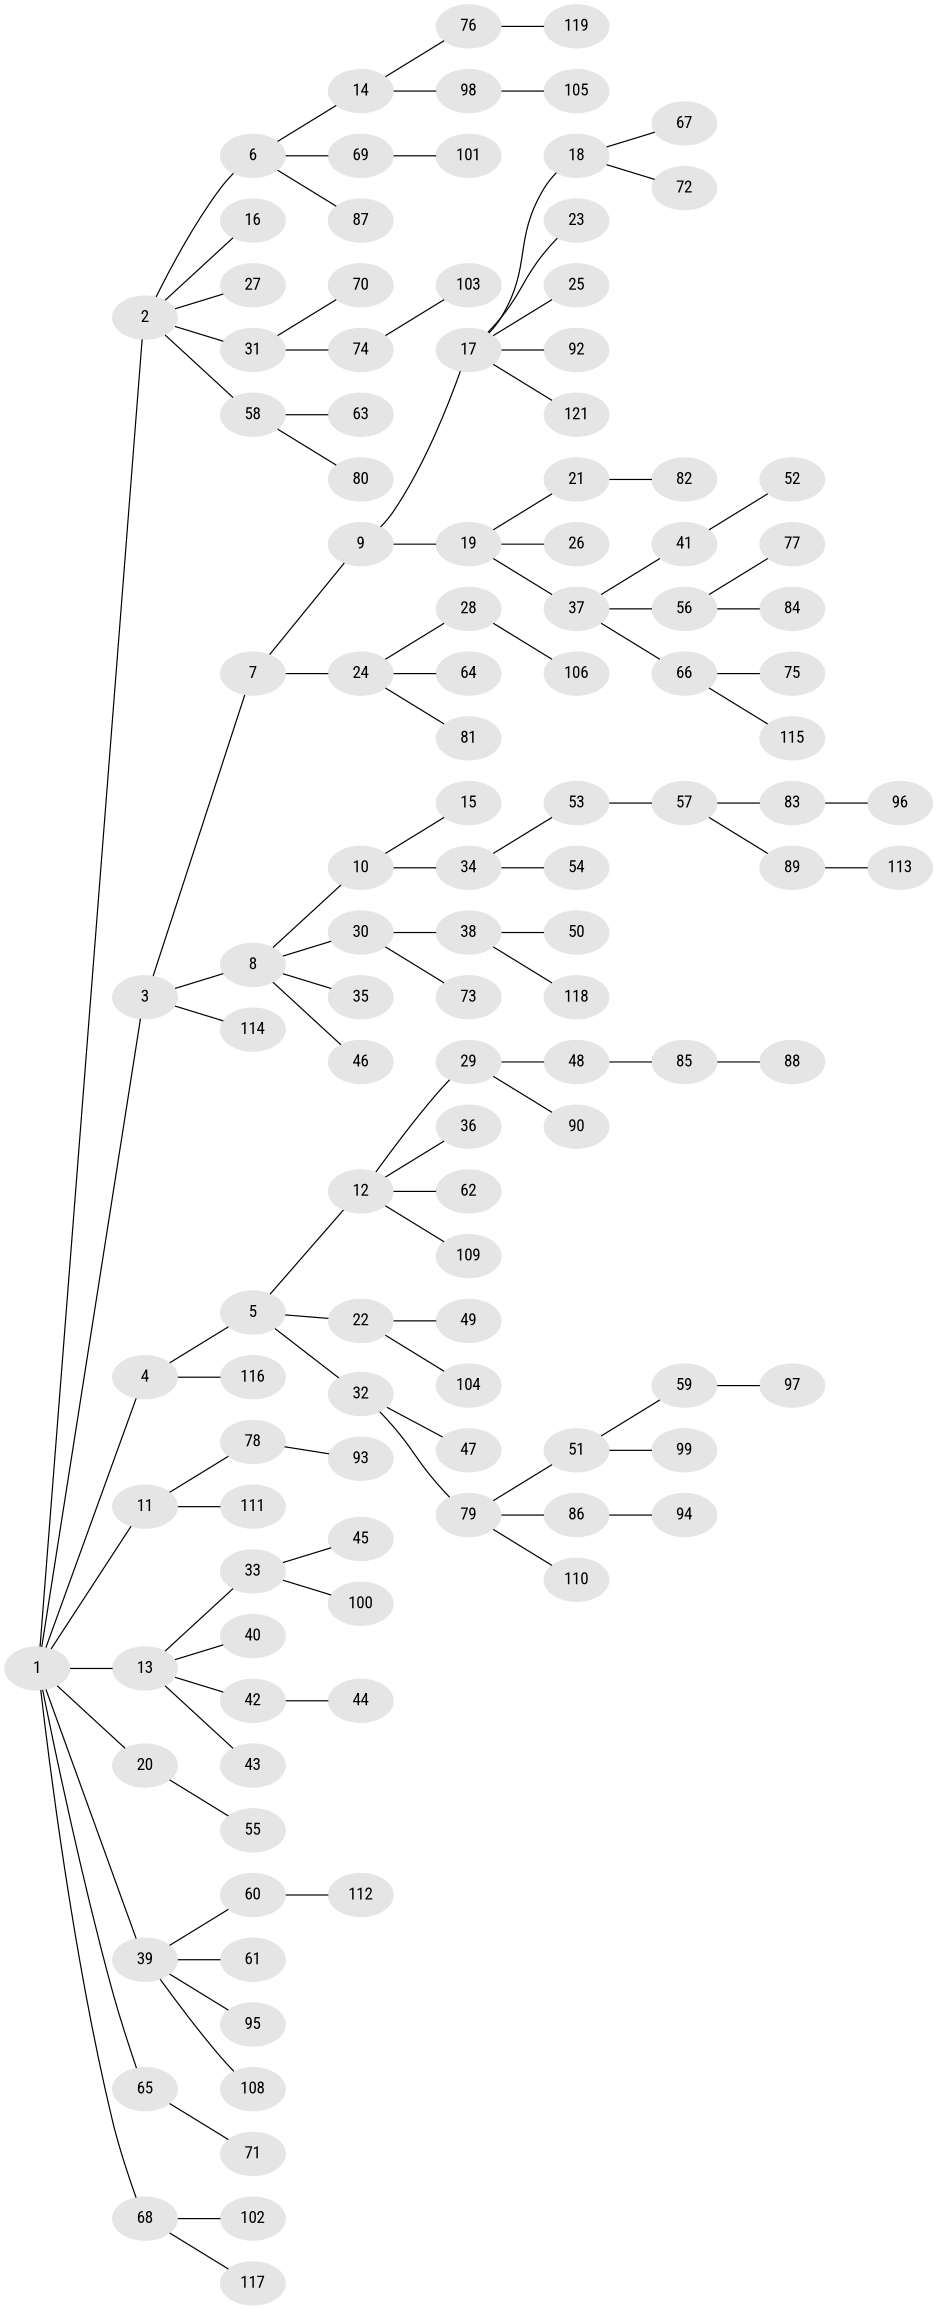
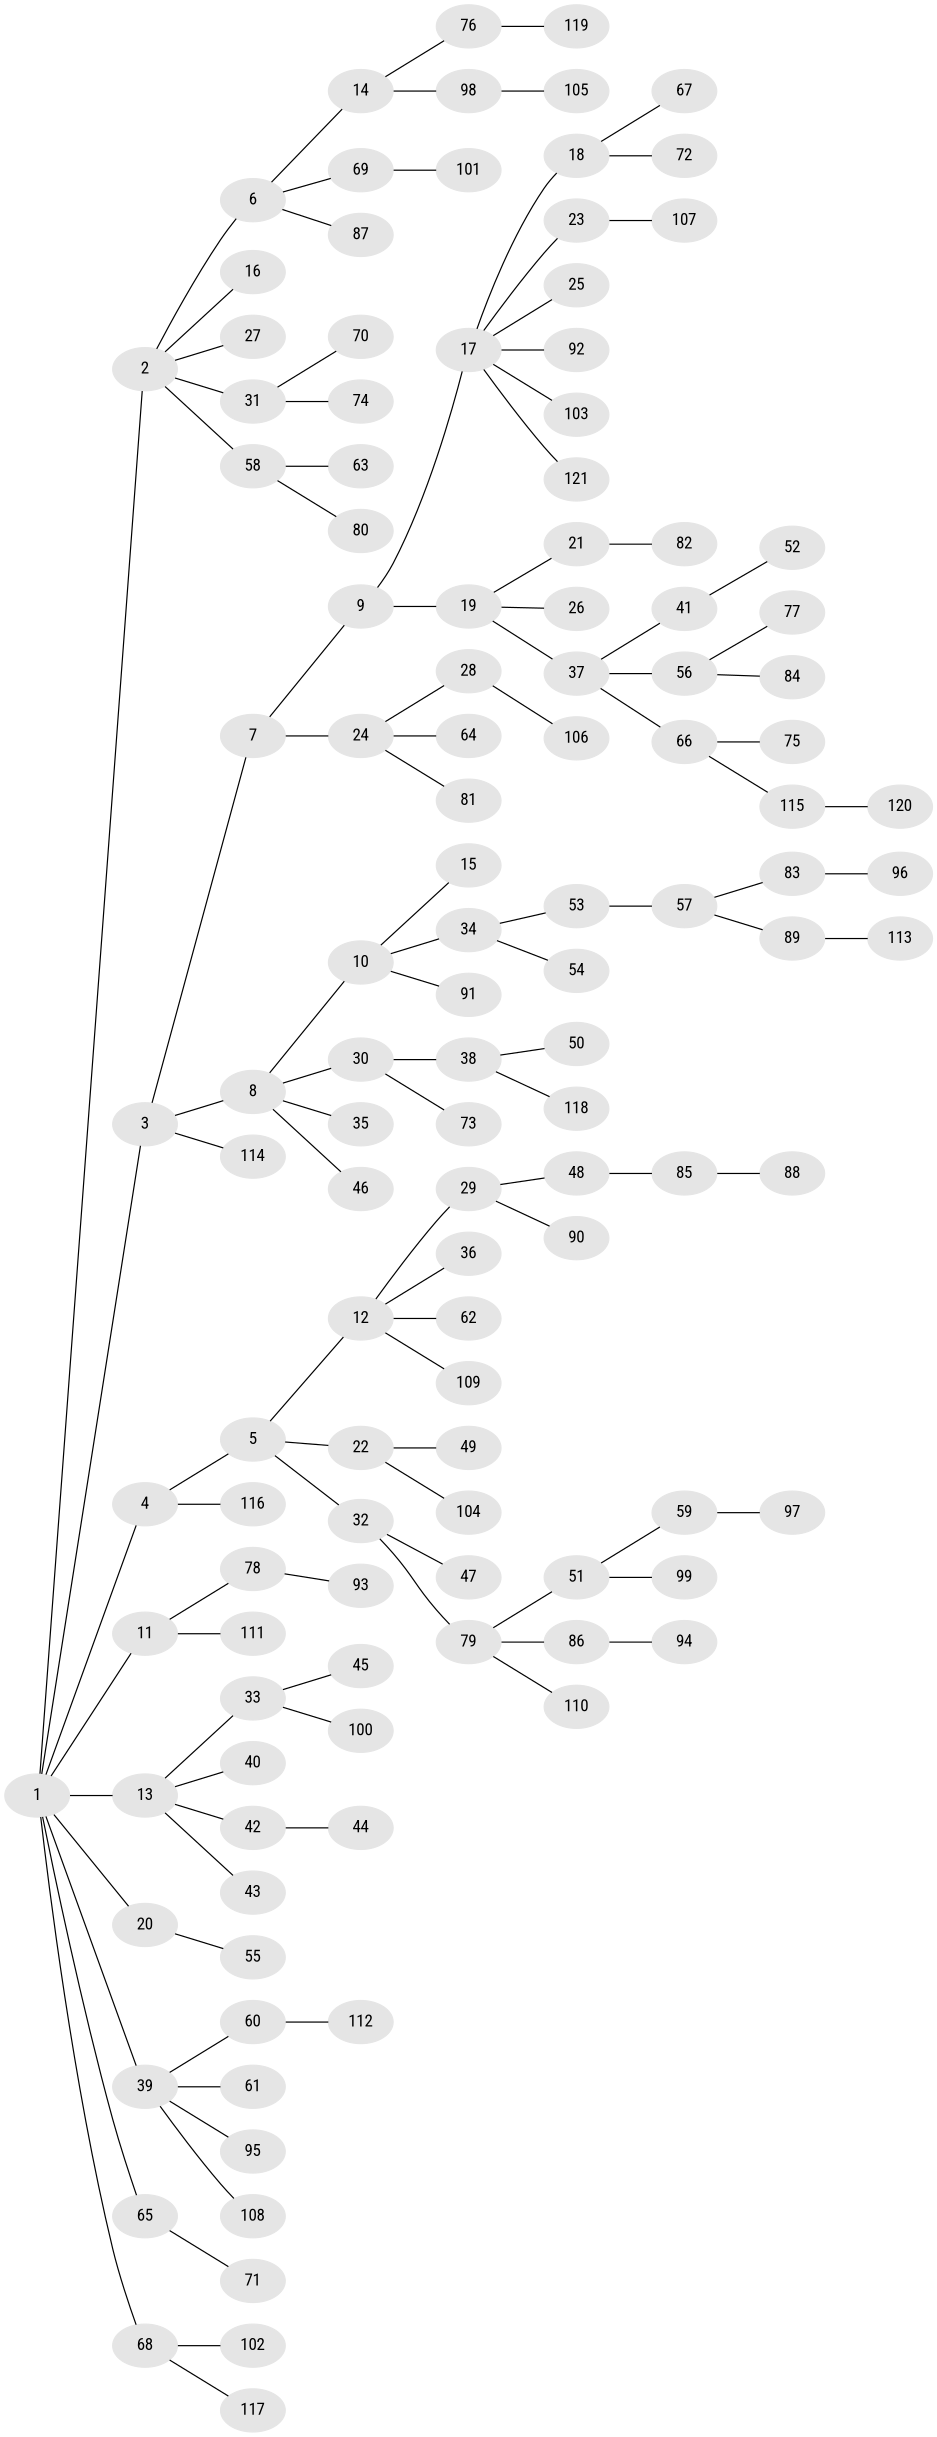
node "107": added
edge "103" -- "74": now "103" -- "17"
node "120": added
node "91": added
